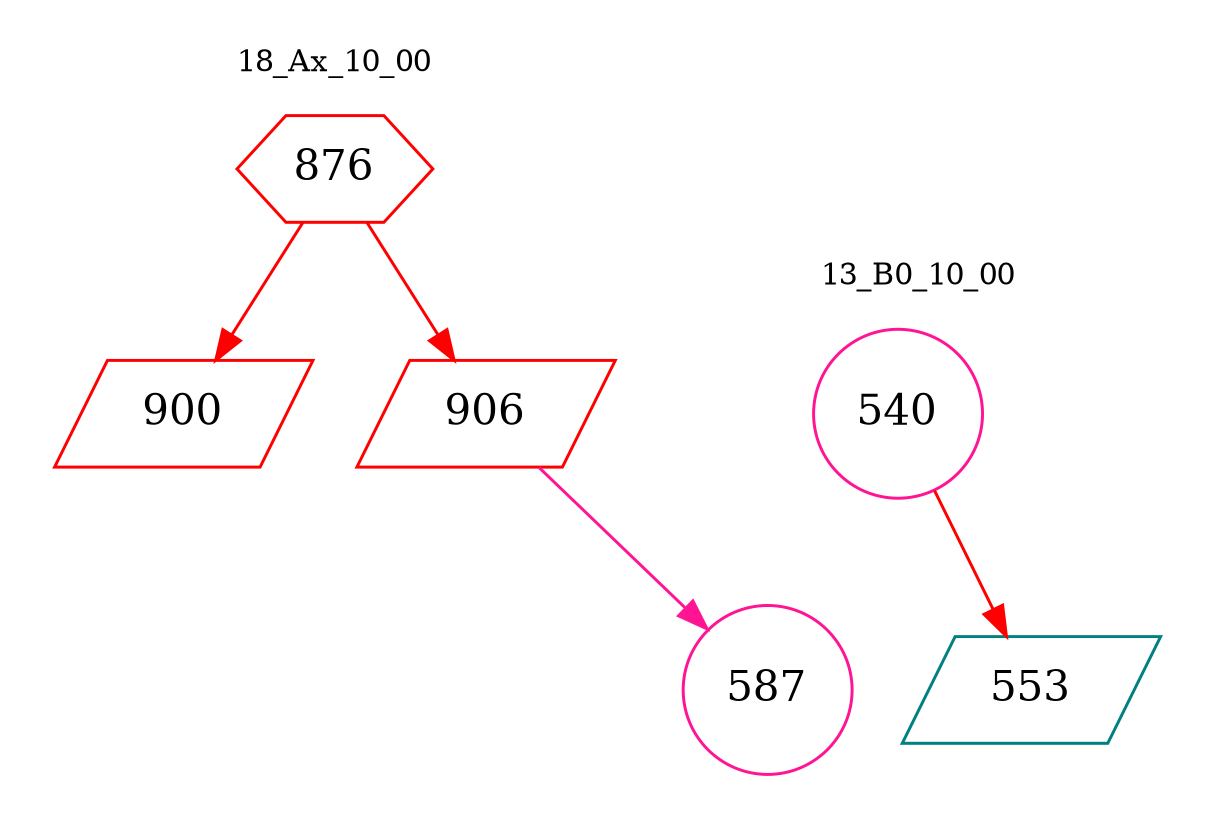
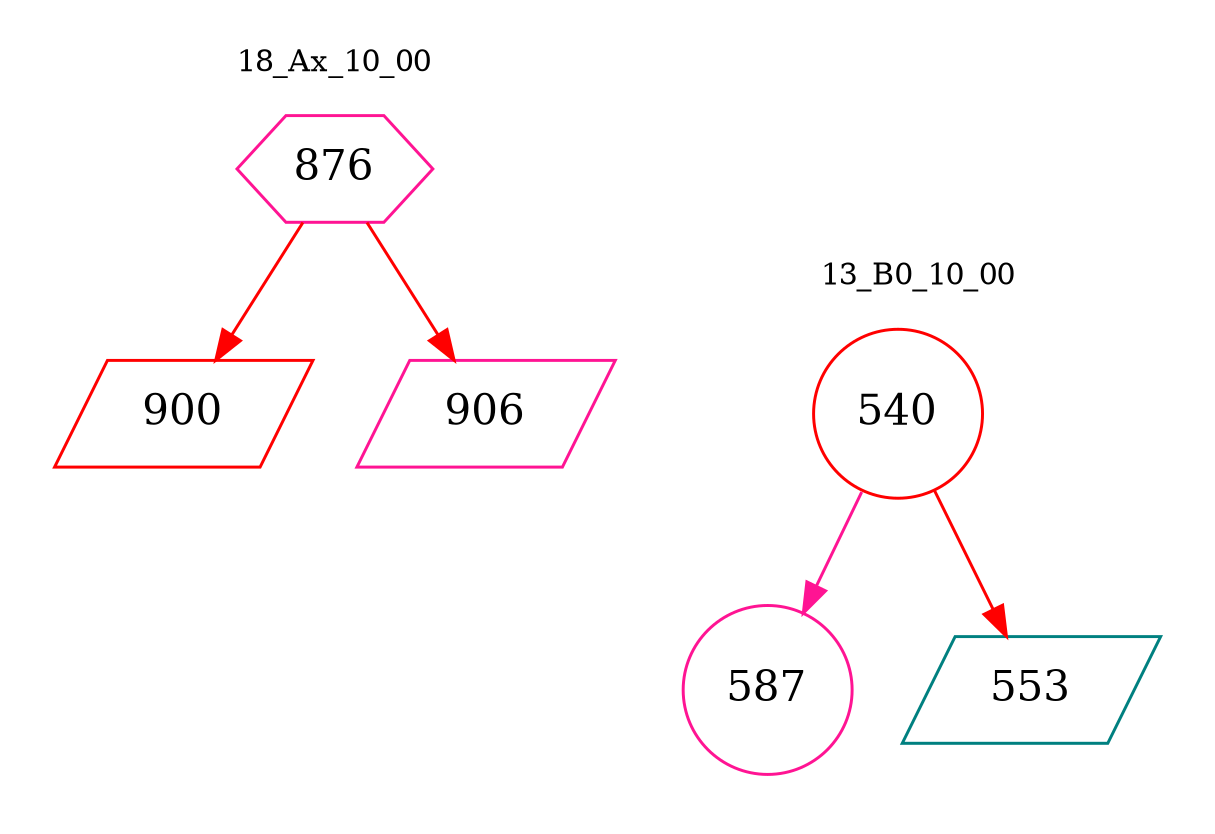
node "876": color red -> deeppink
node "906": color red -> deeppink
node "540": color deeppink -> red
edge "906" -> "587": now "540" -> "587"
